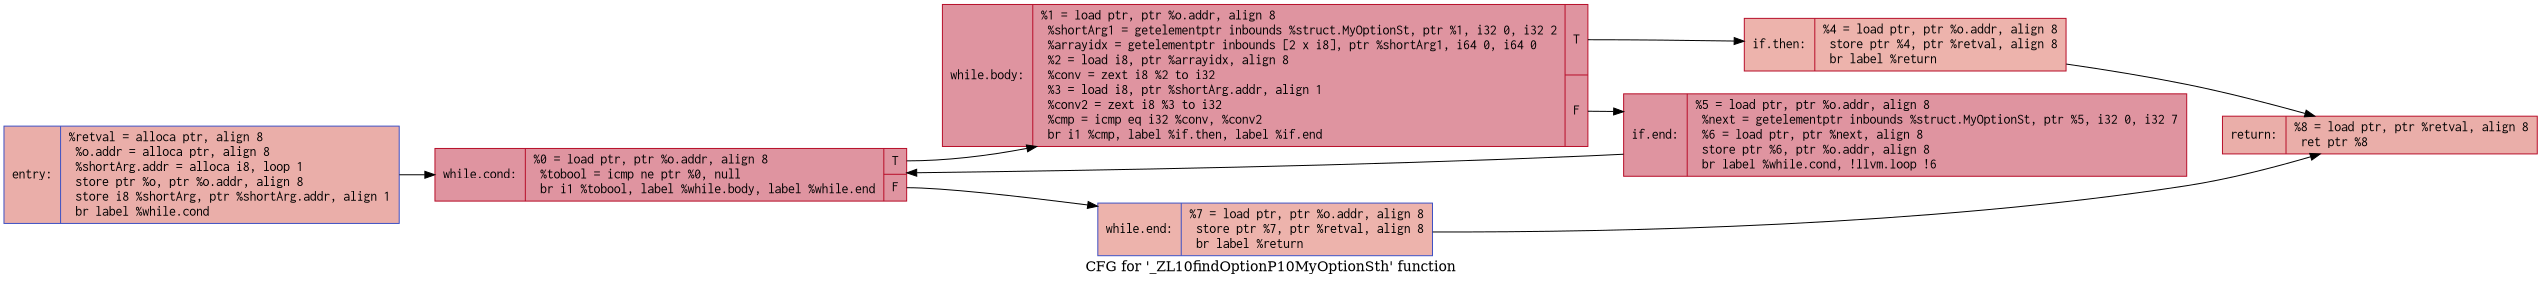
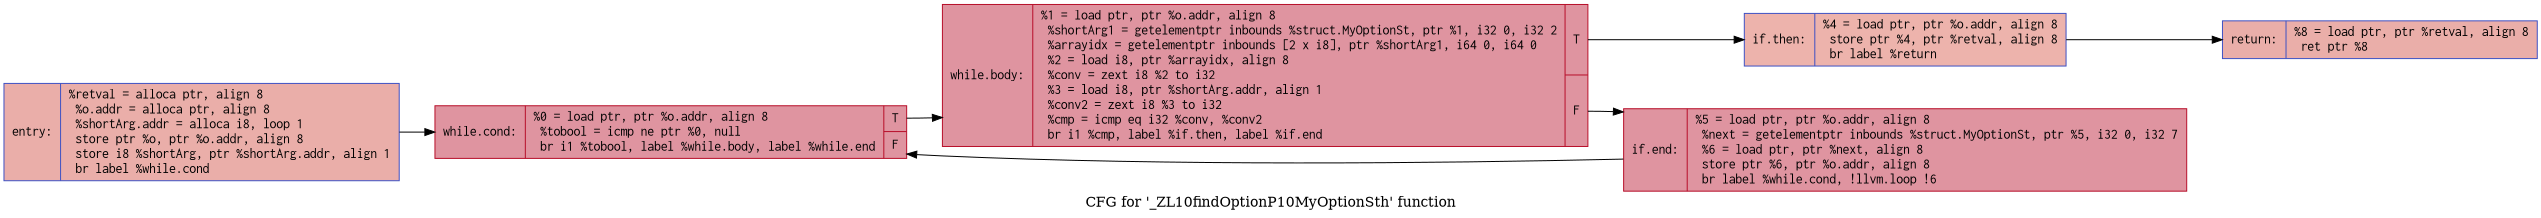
node "if.then:": color #b70d28ff -> #3d50c3ff
node "return:": color #b70d28ff -> #3d50c3ff
node "while.end:": removed
